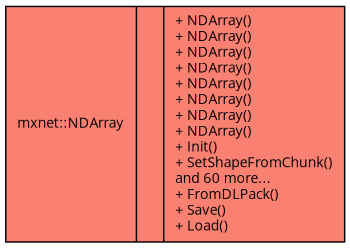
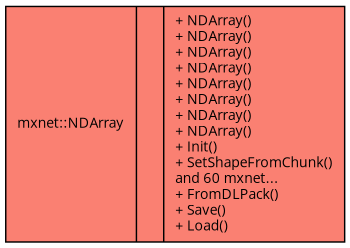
node "mxnet::NDArray": text "and 60 more..." -> "and 60 mxnet..."
